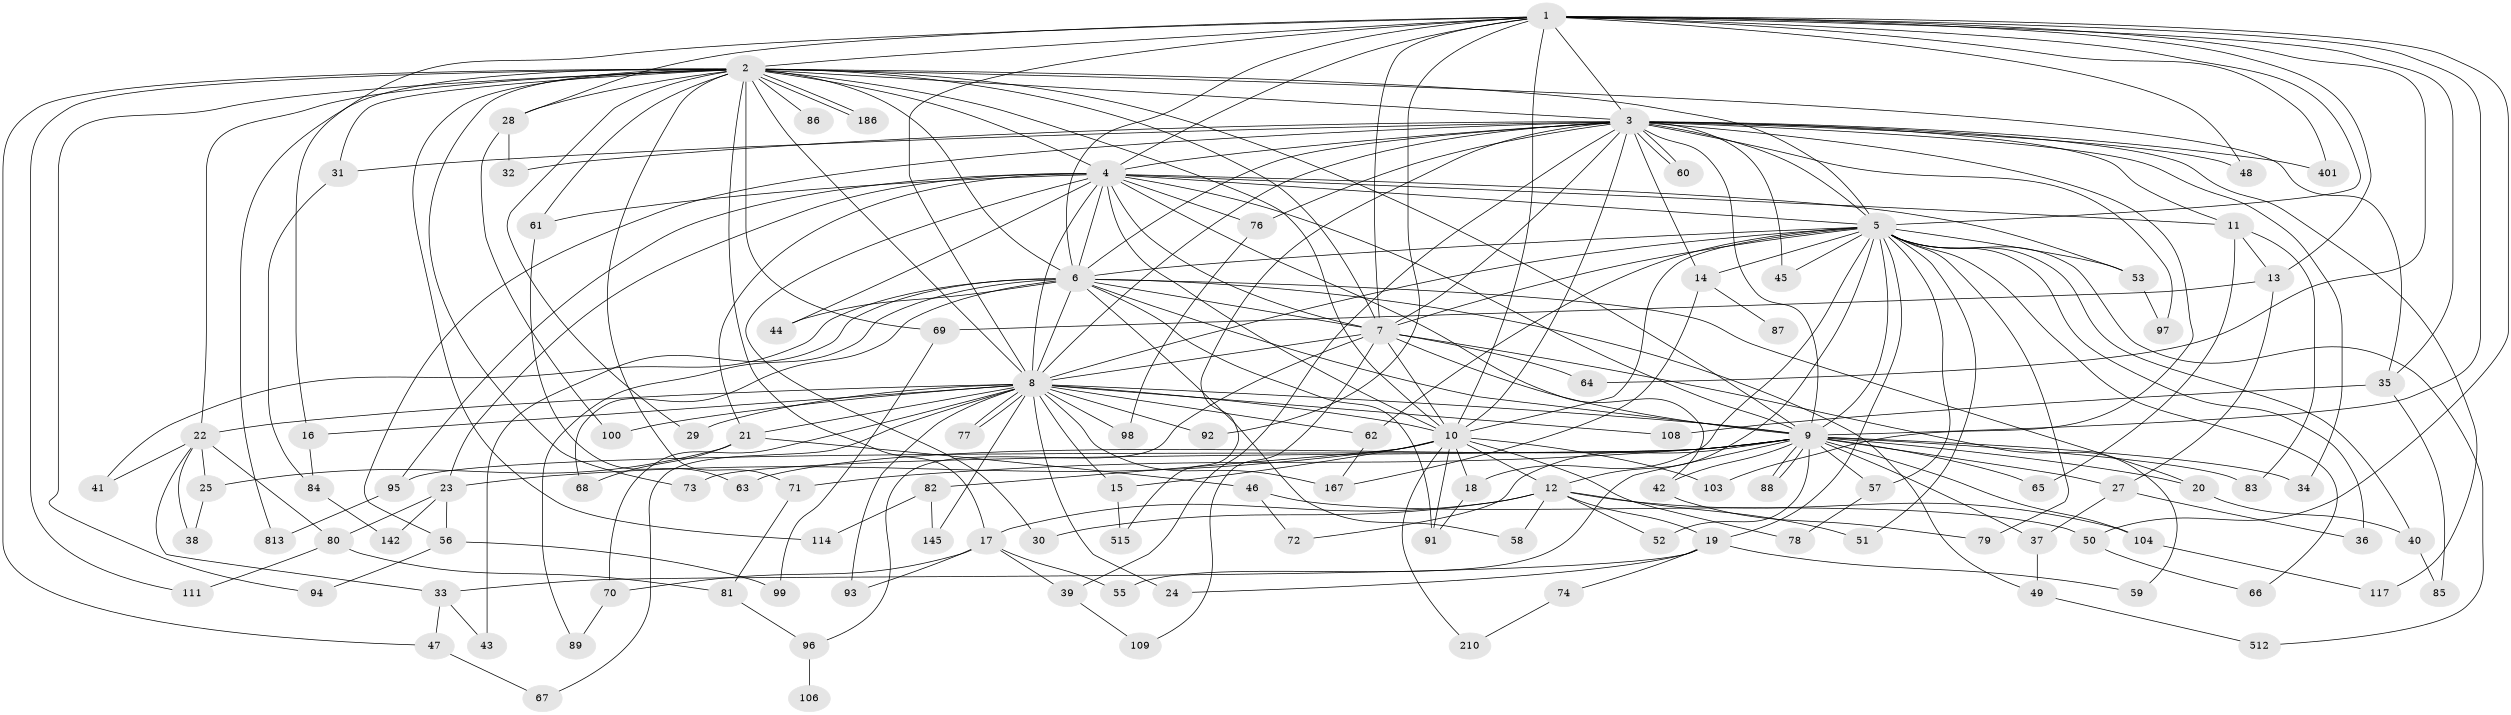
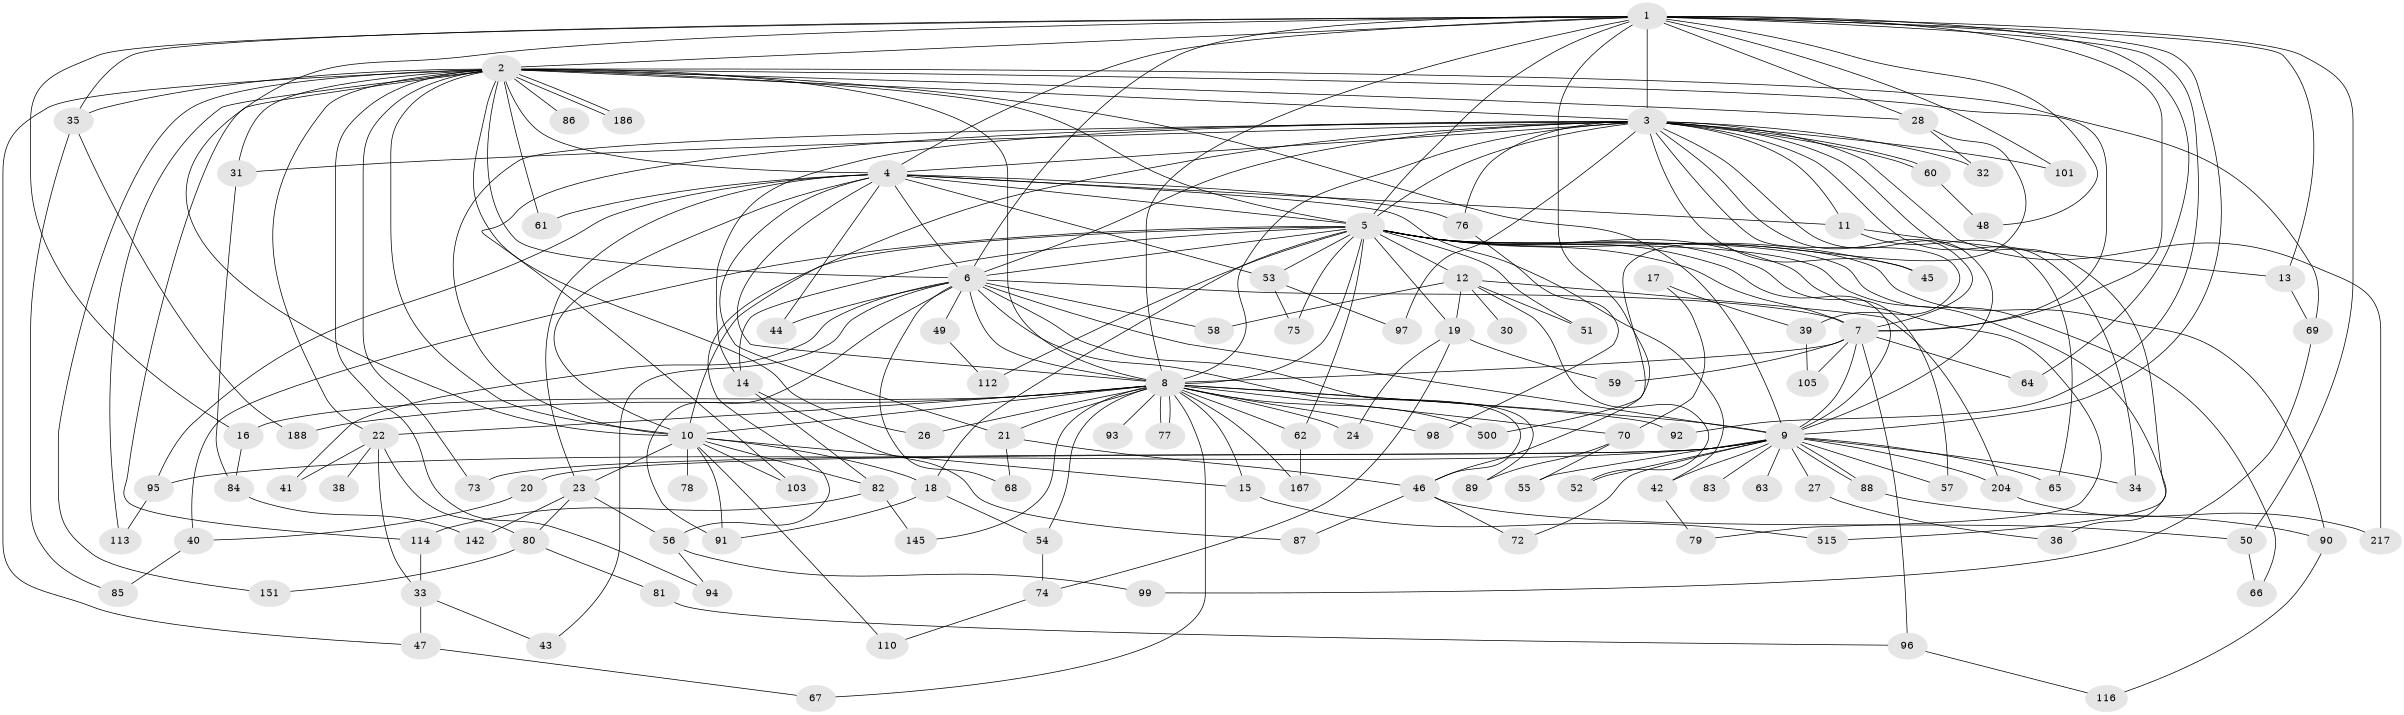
edge "3" -- "48": now "60" -- "48"
node "401": label "401" -> "101"
edge "4" -- "7": removed
edge "1" -- "46": added
edge "4" -- "9": removed
edge "6" -- "20": now "6" -- "46"
edge "4" -- "30": removed
node "75": added
edge "11" -- "83": removed
edge "2" -- "17": removed
edge "7" -- "10": removed
edge "13" -- "27": removed
edge "61" -- "63": removed
edge "14" -- "167": now "14" -- "82"
node "100": label "100" -> "500"
node "29": label "29" -> "26"
node "108": label "108" -> "188"
edge "10" -- "12": removed
node "25": removed
node "71": removed
edge "12" -- "17": removed
edge "46" -- "87": added
edge "57" -- "78": removed
node "813": label "813" -> "113"
node "54": added
node "37": removed
node "104": label "104" -> "204"
node "90": added
edge "17" -- "55": now "70" -- "55"
edge "17" -- "93": removed
edge "19" -- "33": now "114" -- "33"
node "111": label "111" -> "151"
node "117": label "117" -> "217"
node "109": label "109" -> "105"
node "210": label "210" -> "110"
node "512": label "512" -> "112"
node "106": label "106" -> "116"
